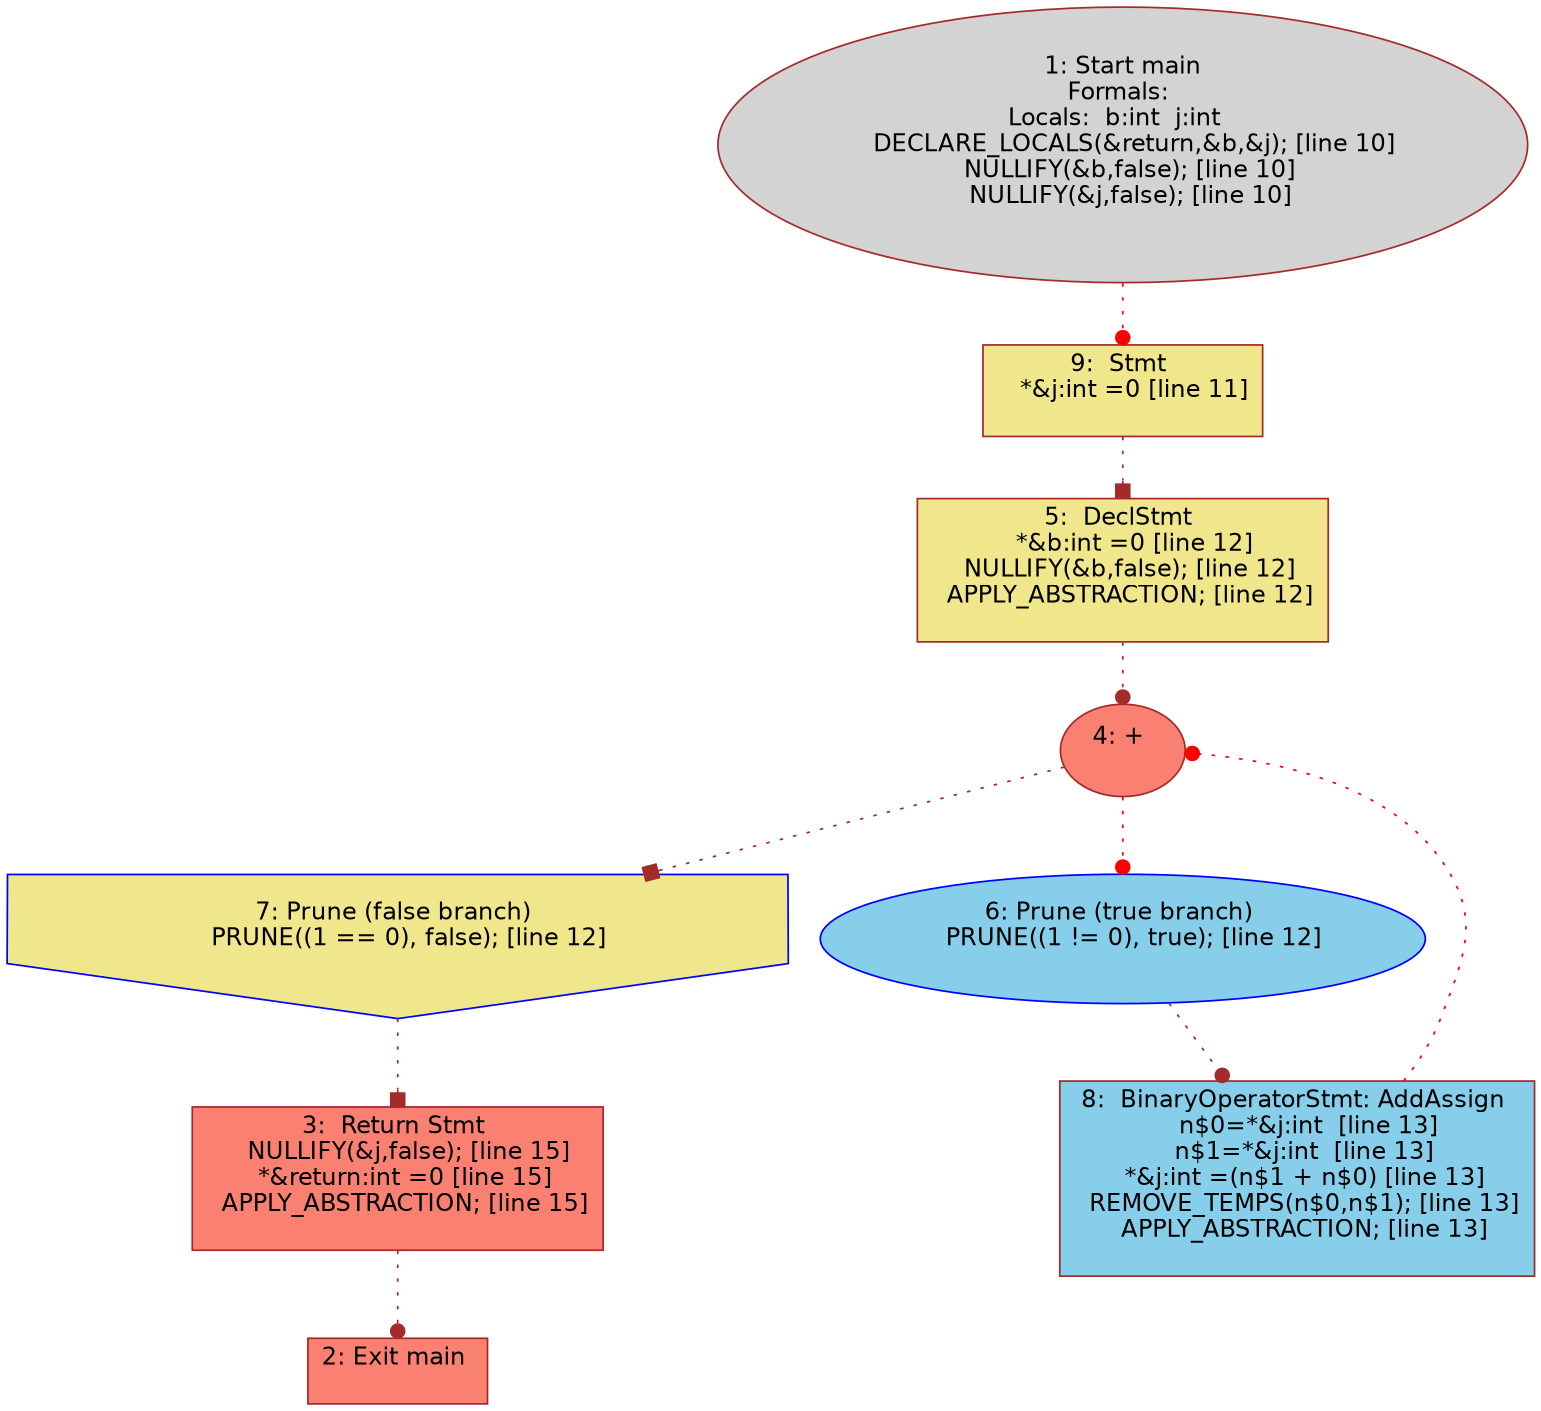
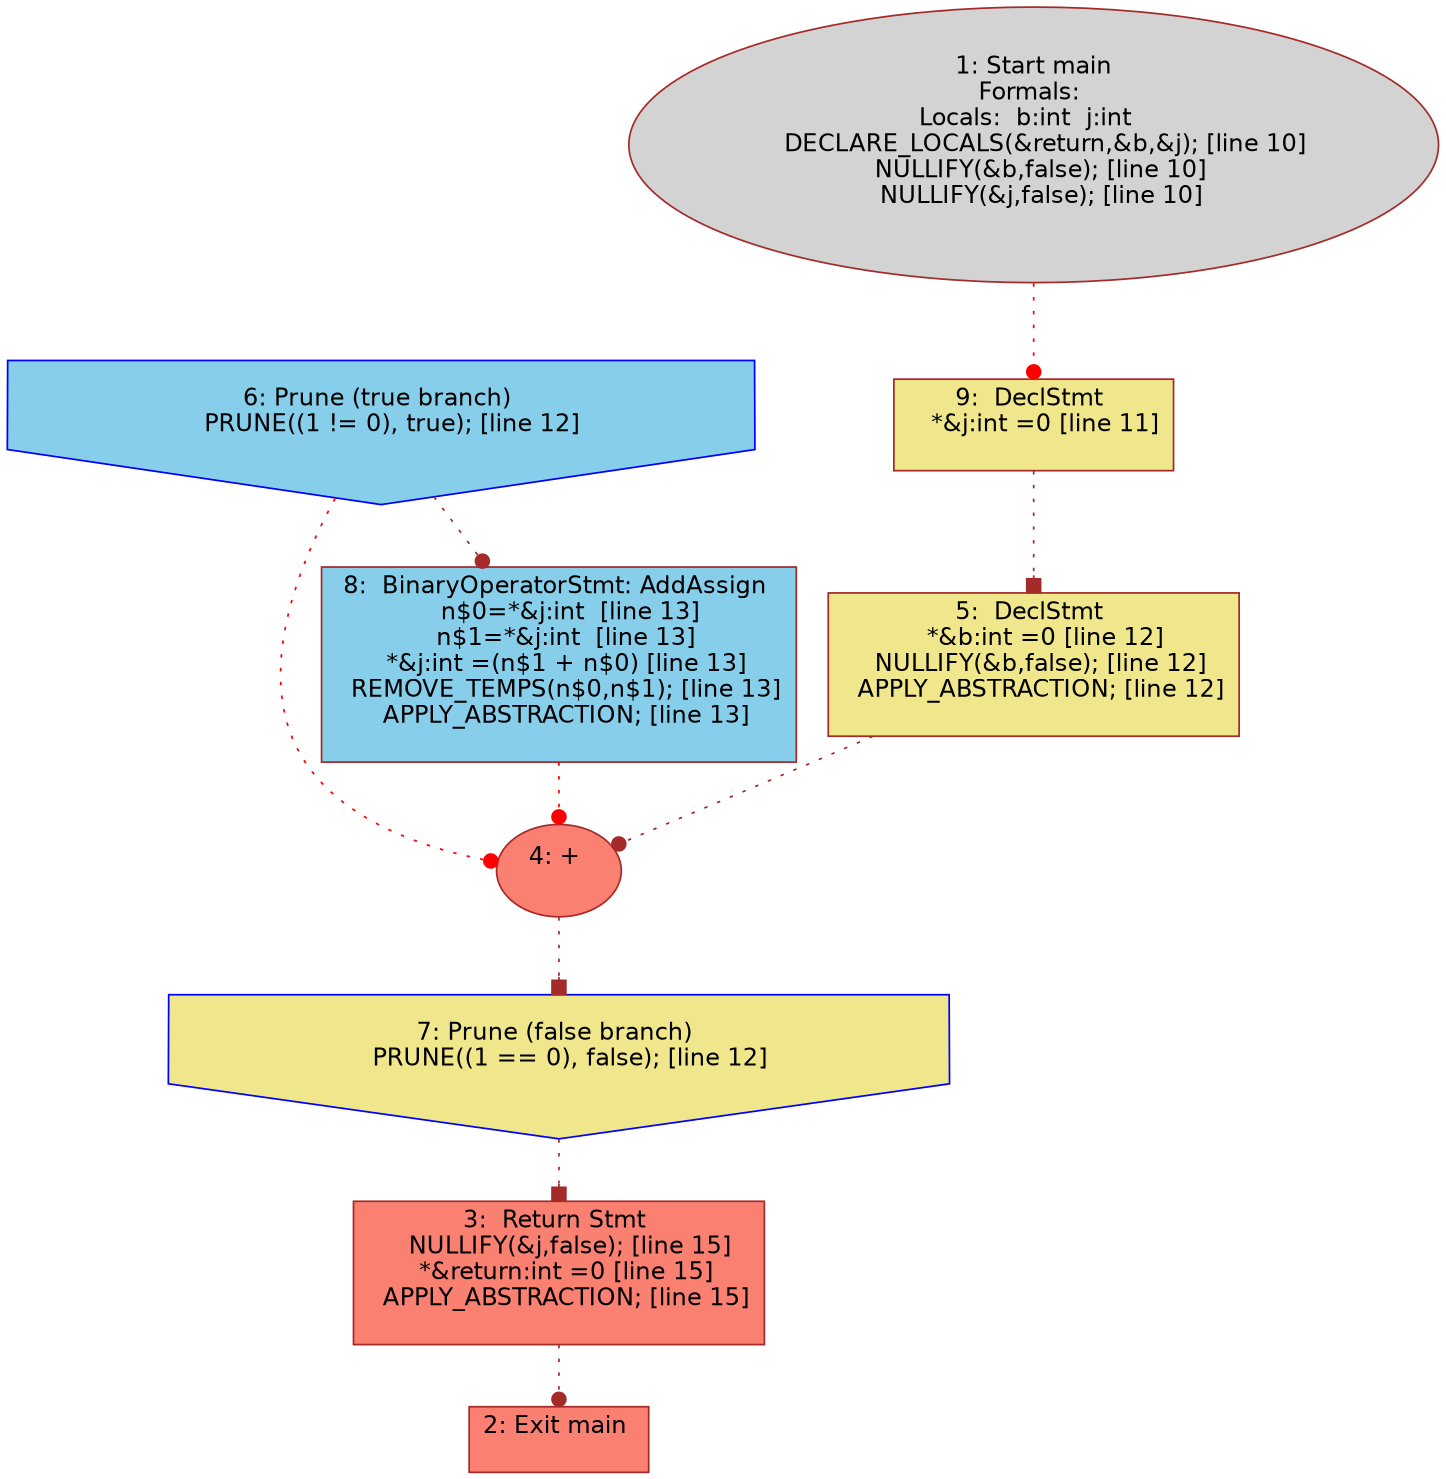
node "9:  Stmt *&j:int =0 [line 11]": label "9:  Stmt *&j:int =0 [line 11]" -> "9:  DeclStmt *&j:int =0 [line 11]"
edge "4: +" -> "6: Prune (true branch) PRUNE((1 != 0), true); [line 12]": reversed
node "6: Prune (true branch) PRUNE((1 != 0), true); [line 12]": shape ellipse -> invhouse
